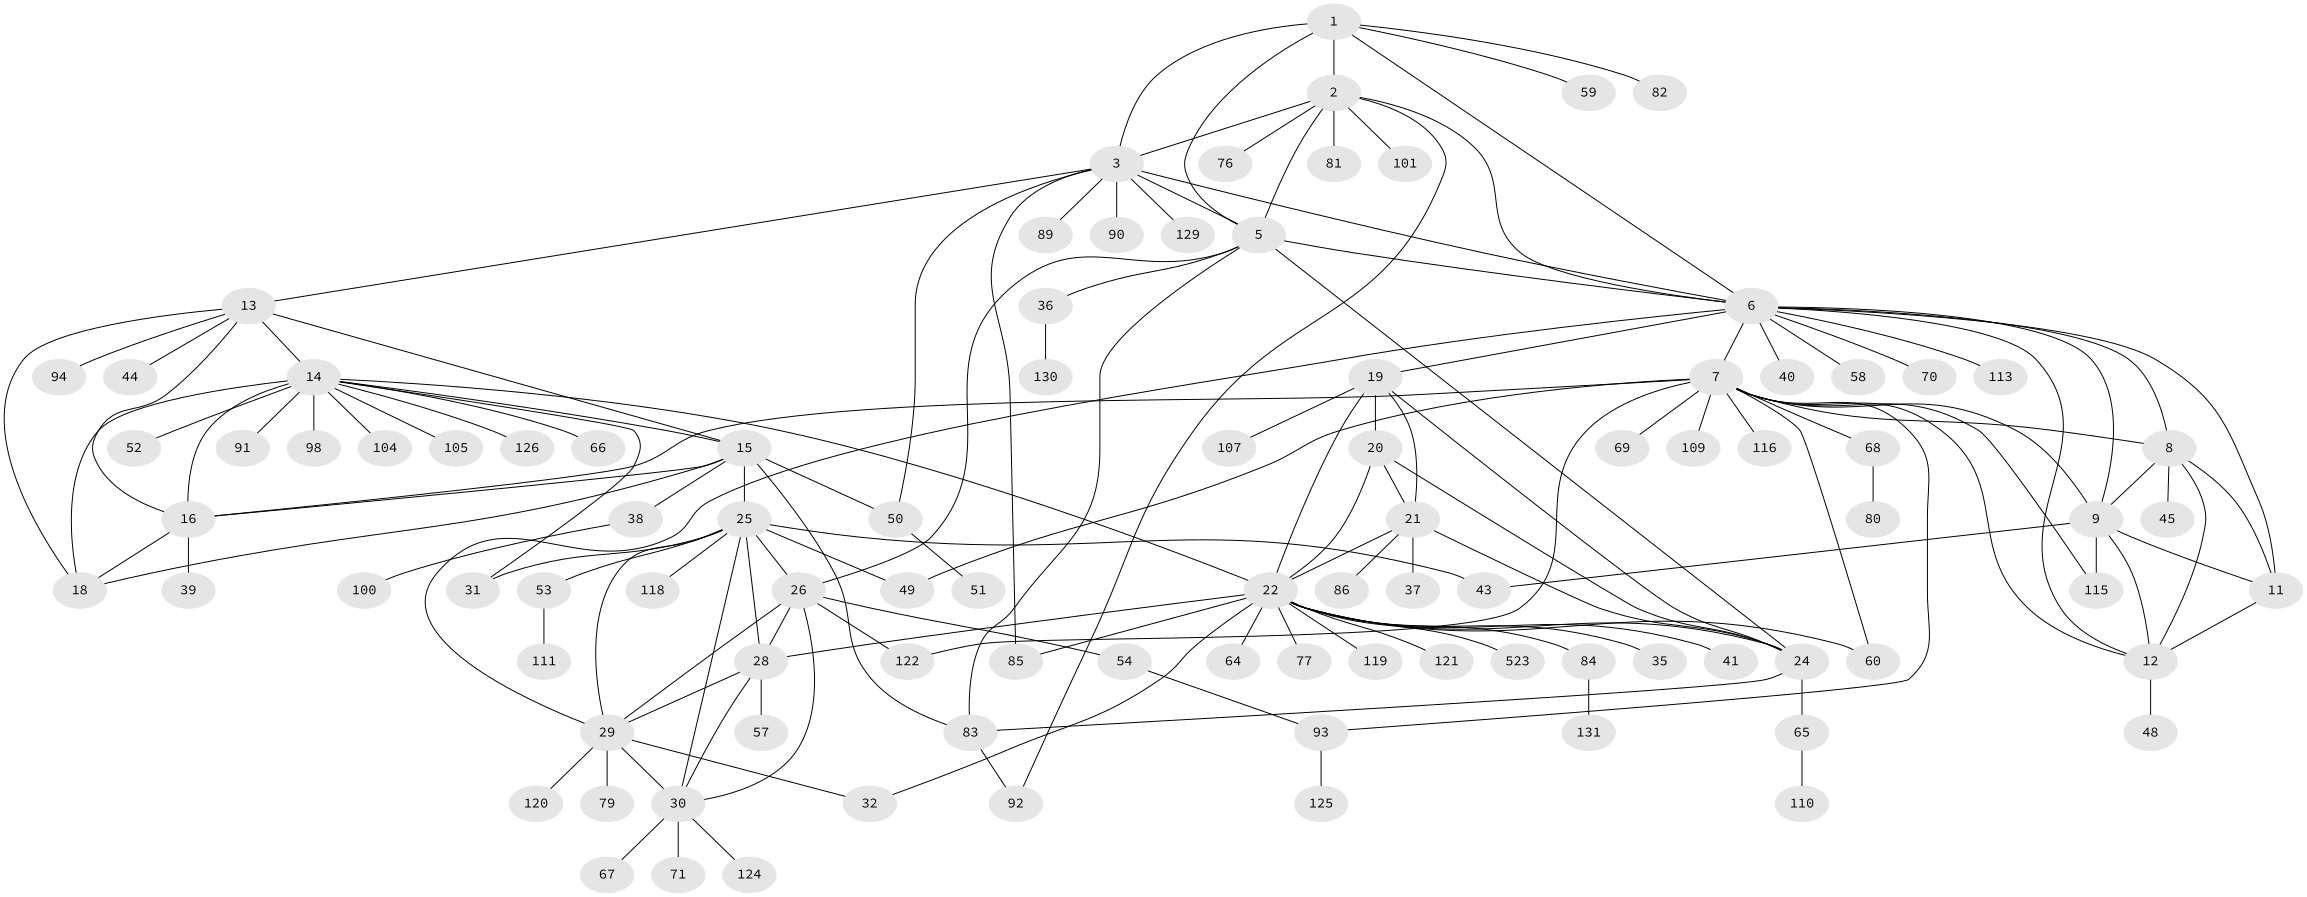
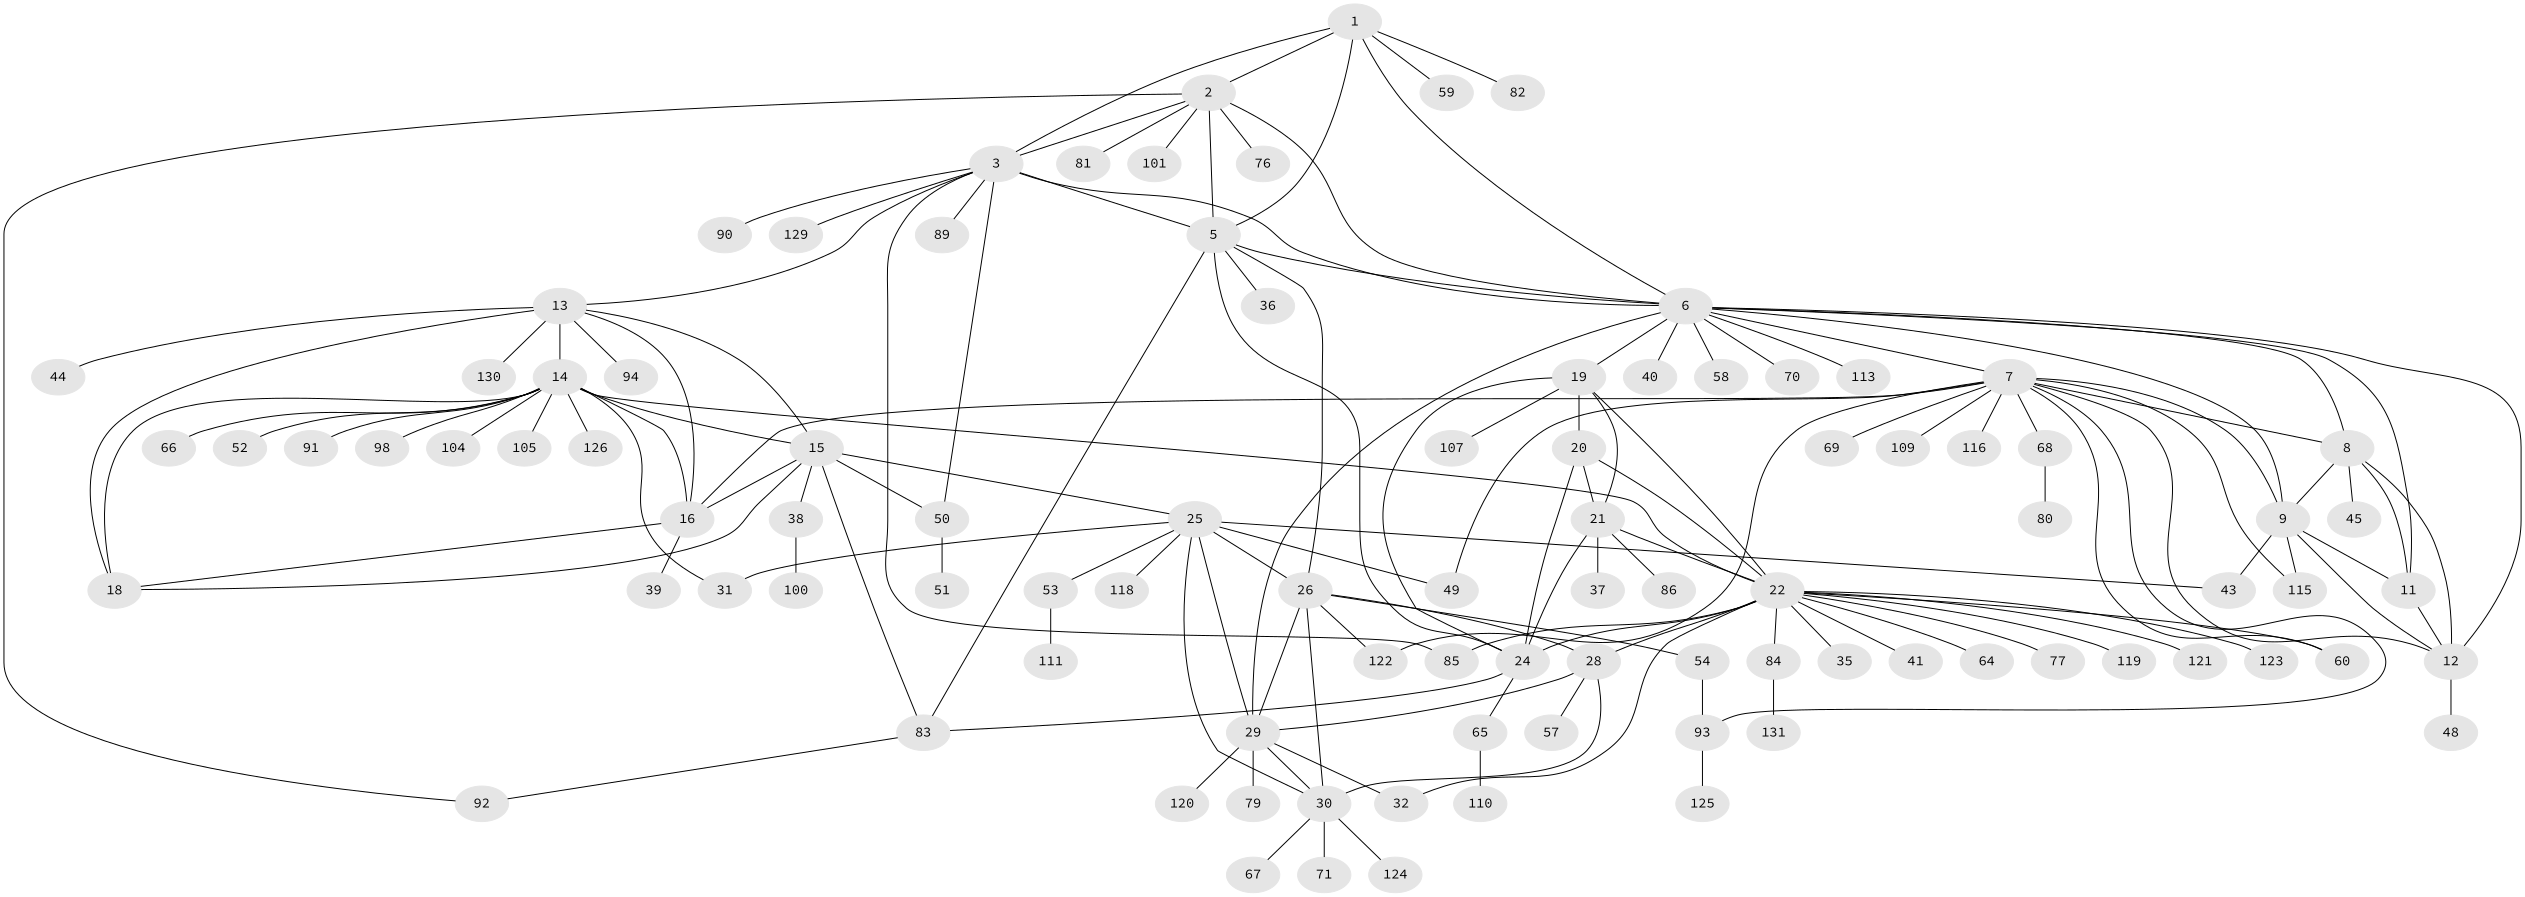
edge "36" -- "130": now "13" -- "130"
edge "25" -- "28": removed
node "523": label "523" -> "123"
